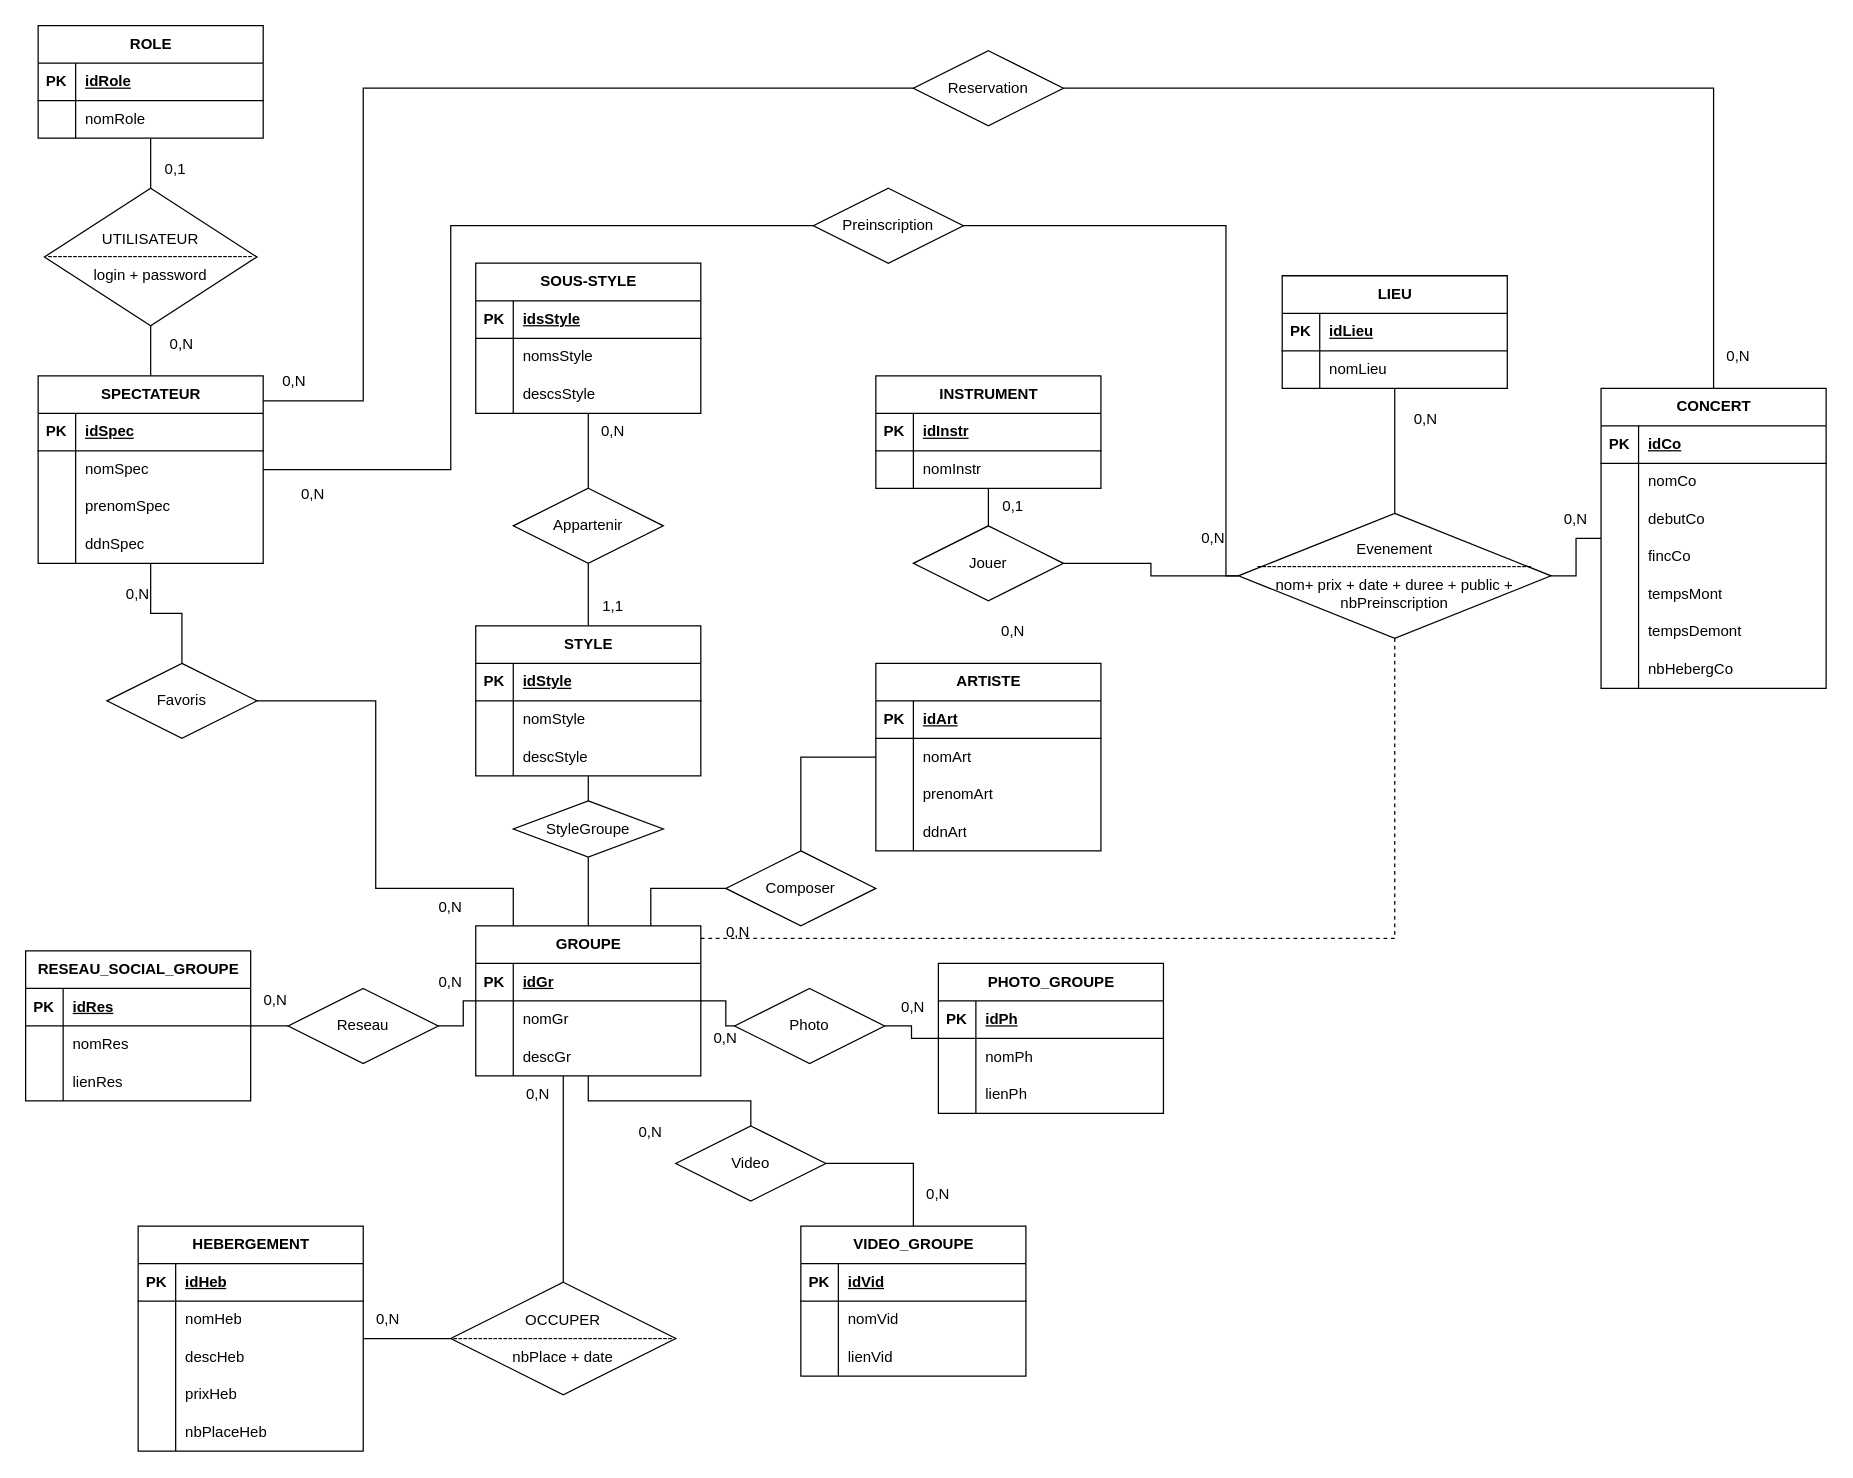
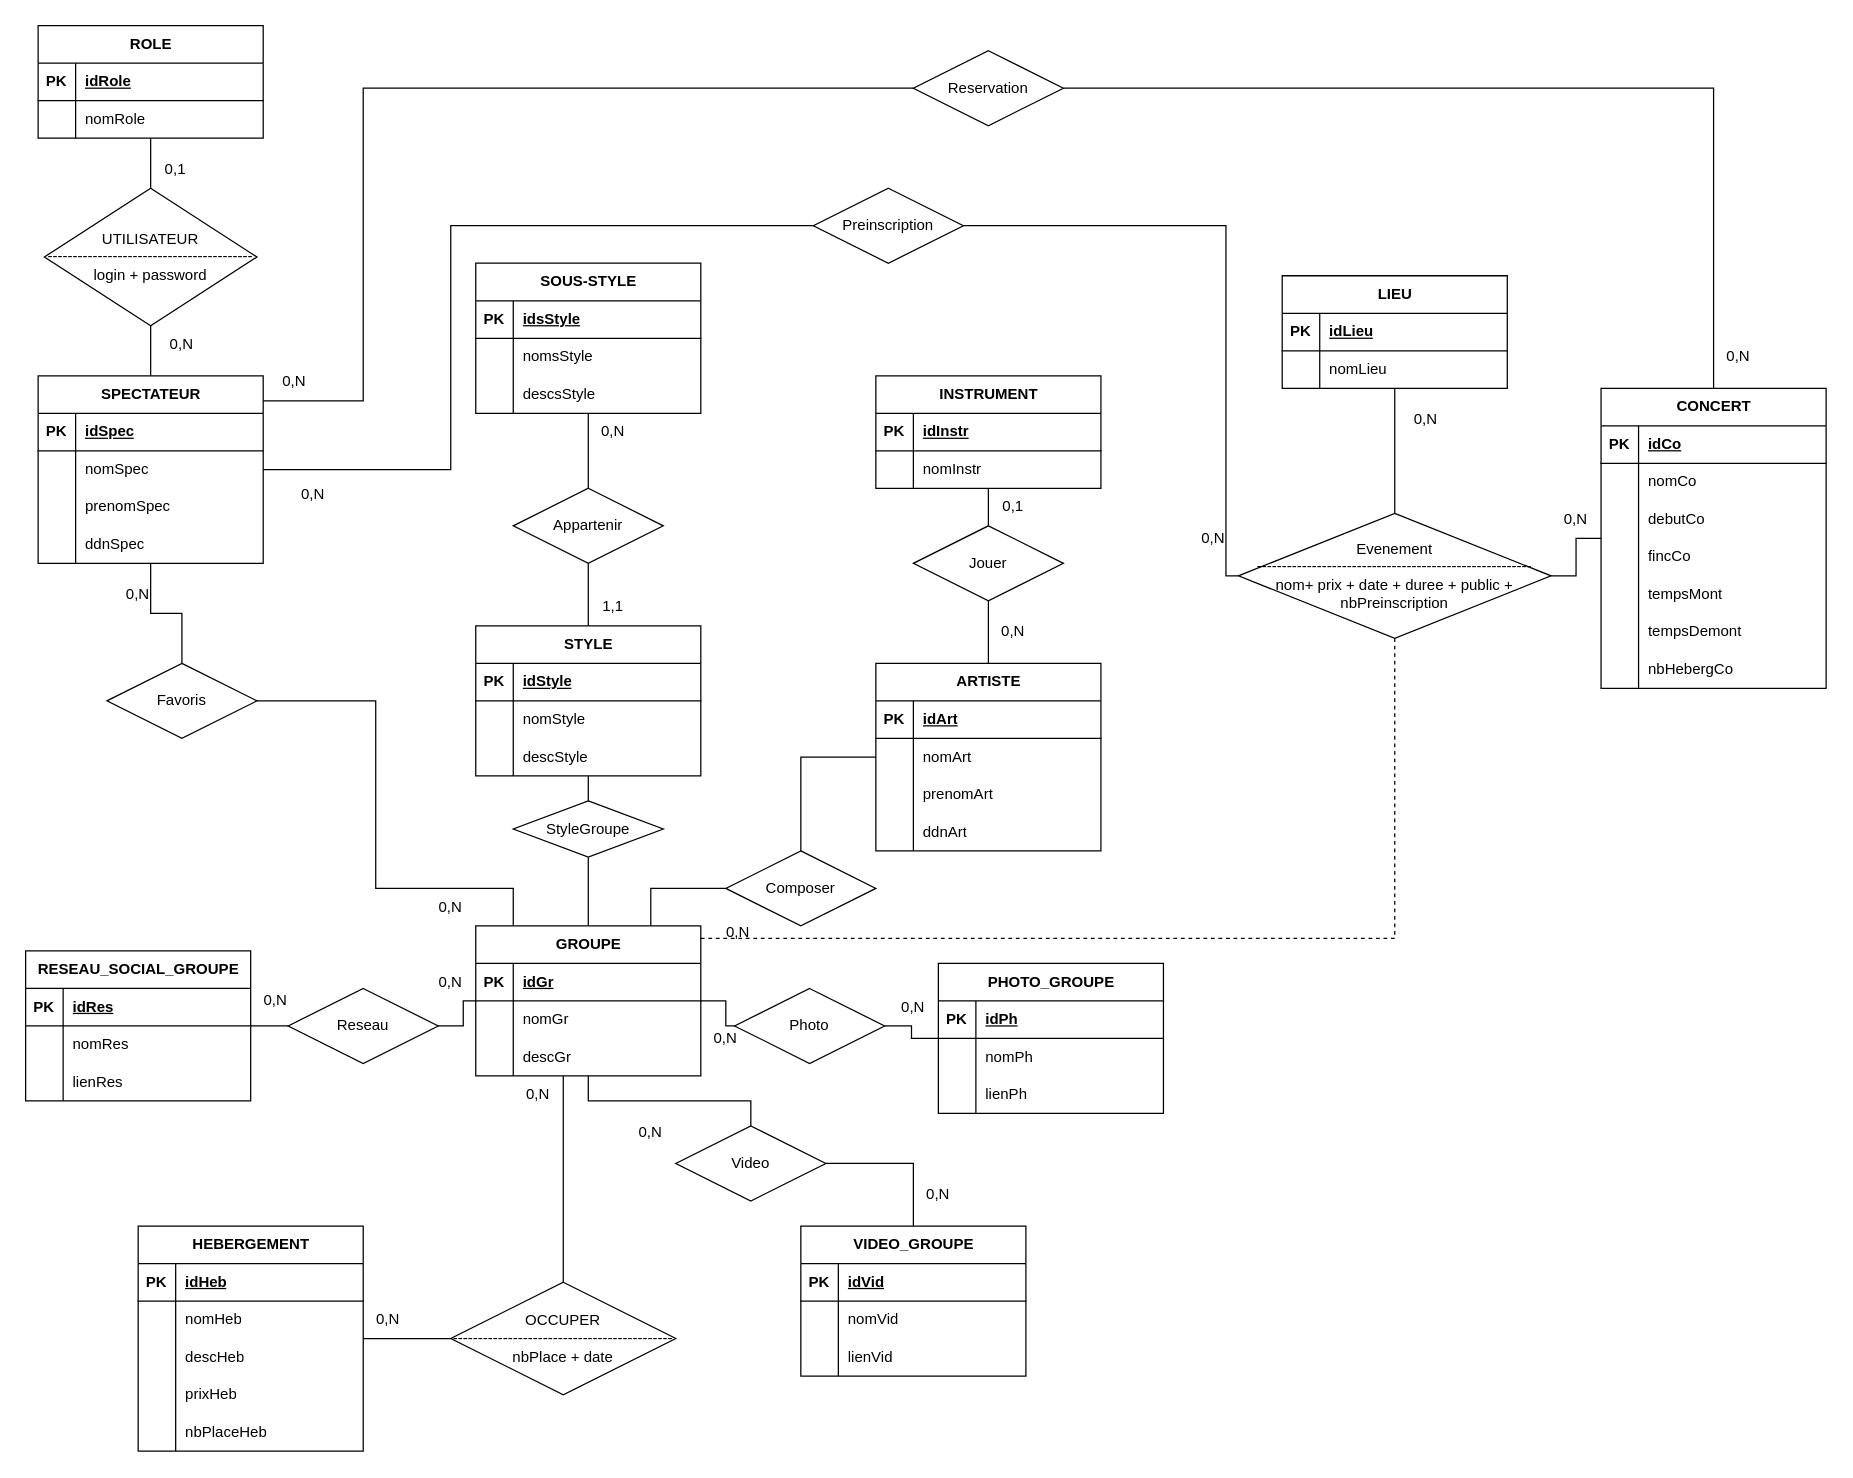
edge "Jouer" -- "Evenement ------------------------------------------------------- nom+ prix + date + duree + public + nbPreinscription": now "Jouer" -- "ARTISTE"
